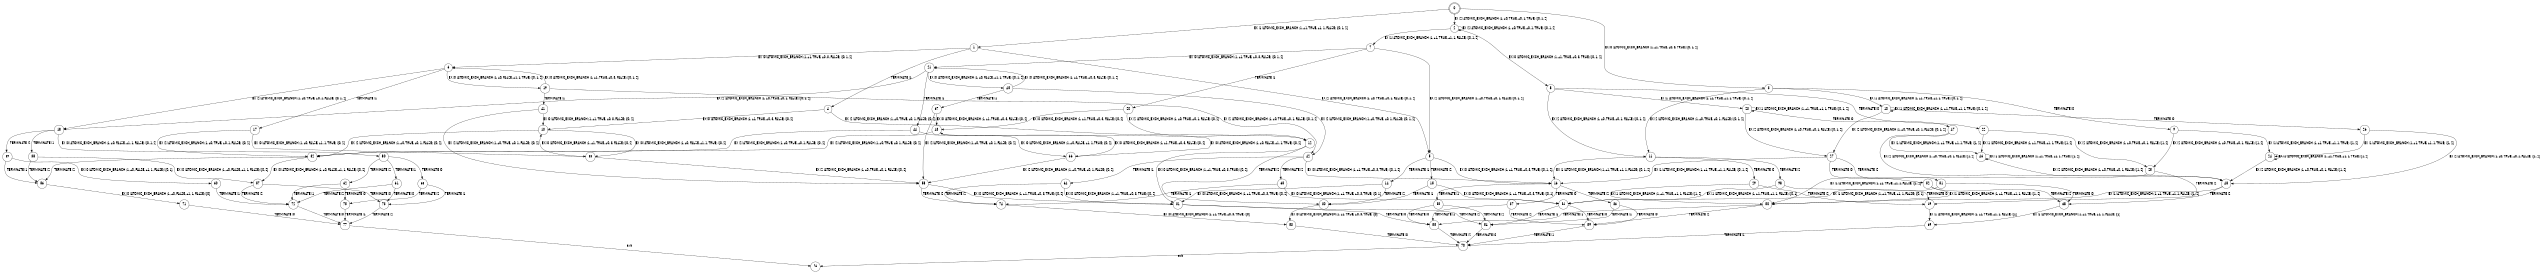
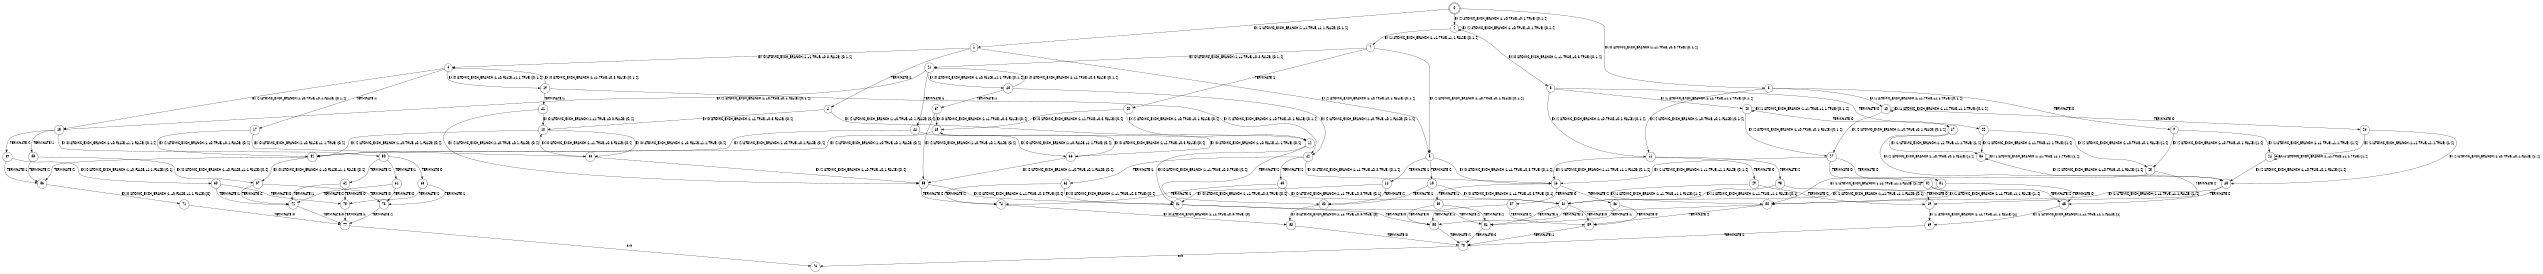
node "46": label "46" -> "86"
edge "60" -> "75": added, label "TERMINATE !0"
